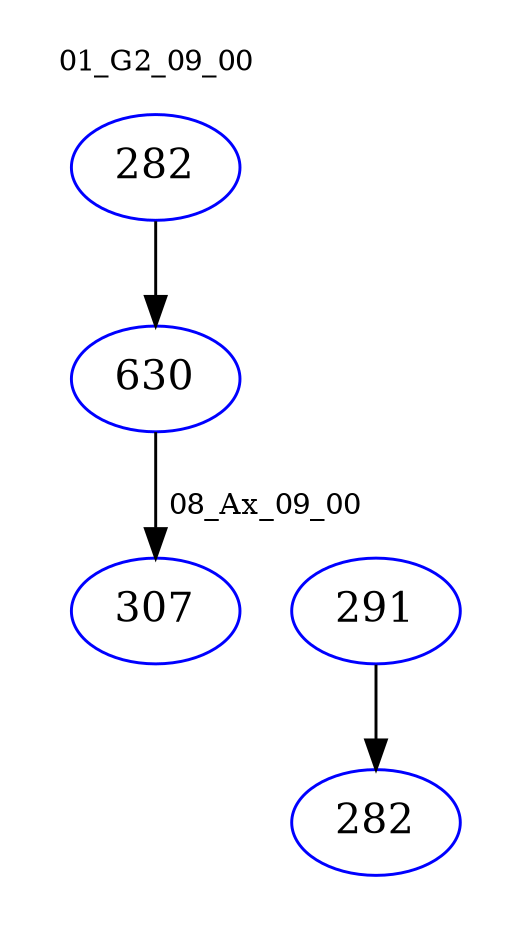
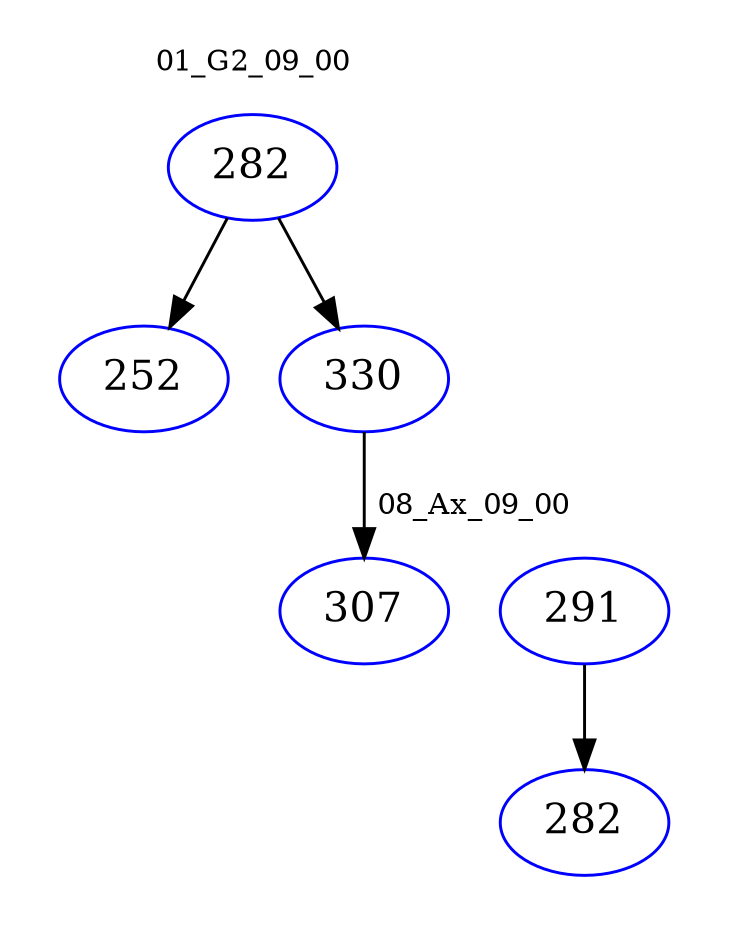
node "252": added
node "630": label "630" -> "330"
